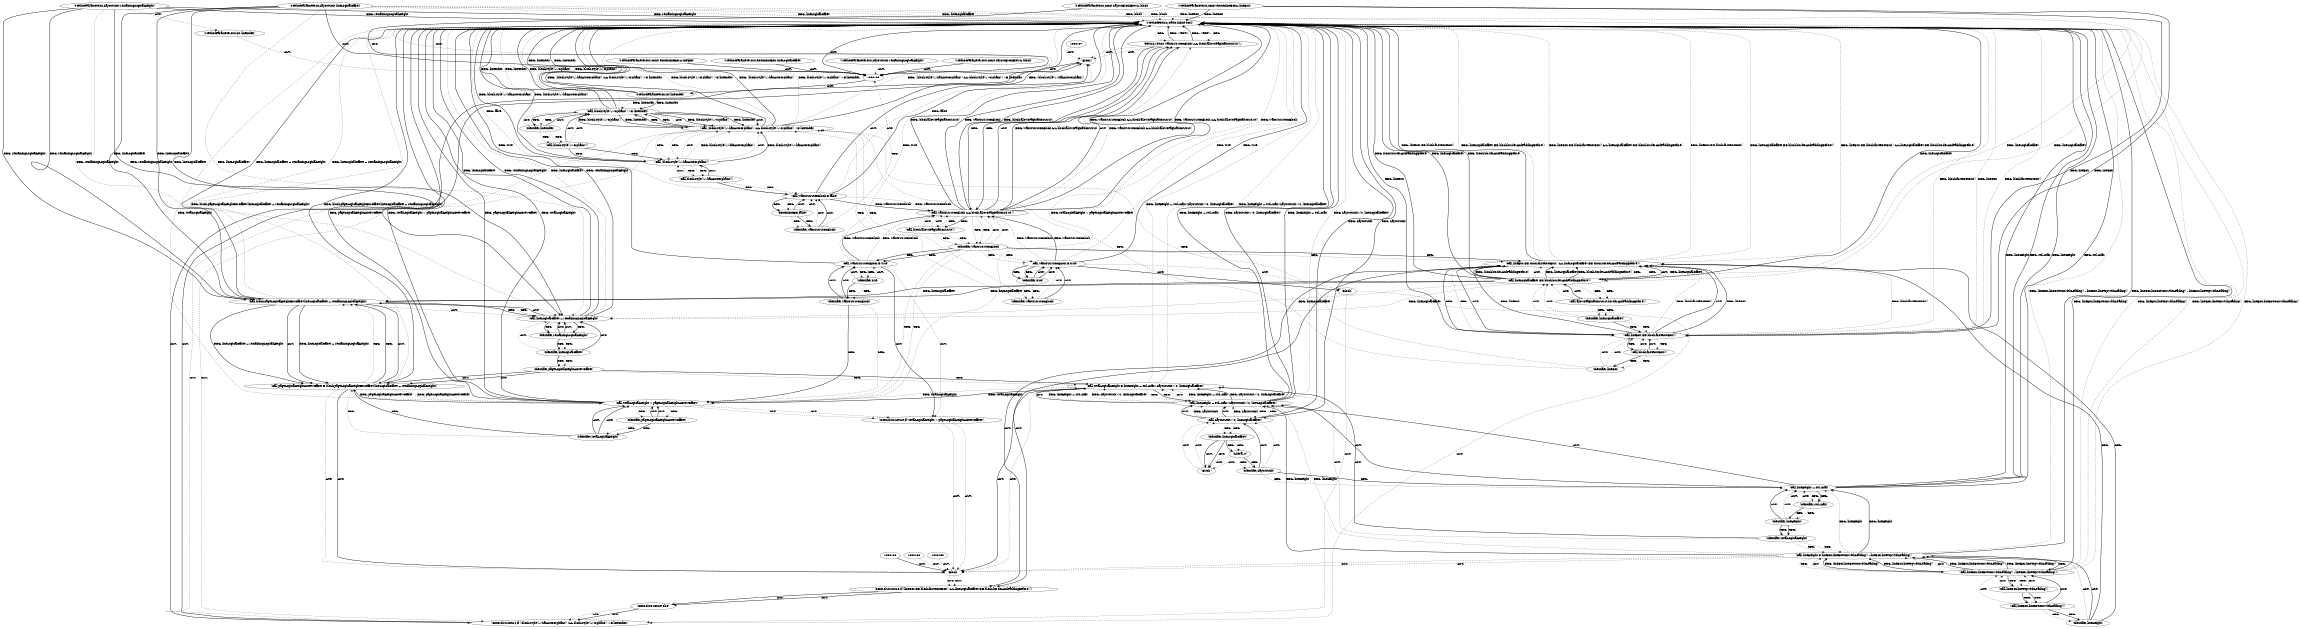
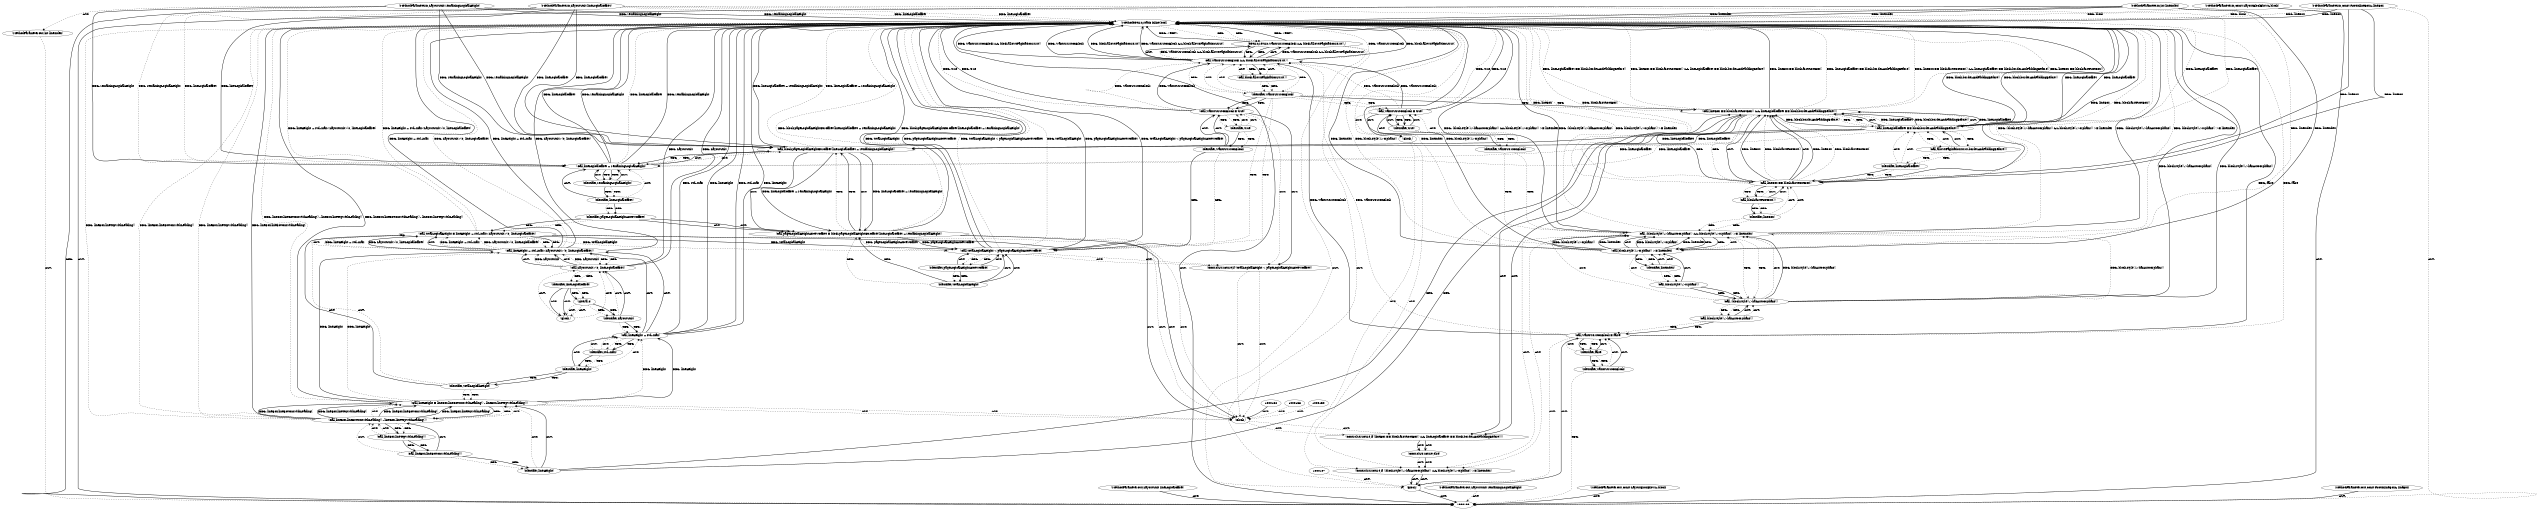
edge "(MethodParameterIn,LayoutUnit lineLogicalOffset)" -> "1000100": label "AST: " -> "CFG: "
node "(MethodParameterOut,RootInlineBox lineLogicalOffset)": label "(MethodParameterOut,RootInlineBox lineLogicalOffset)" -> "(MethodParameterOut,LayoutUnit lineLogicalOffset)"
edge "(MethodParameterOut,const RootInlineBox& lineBox)" -> "1000100": arrowhead dot -> vee
edge "1000100" -> "(MethodParameterIn,int lineIndex)": reversed
node "(RootInlineBox,false)": label "(RootInlineBox,false)" -> "(Identifier,false)"
